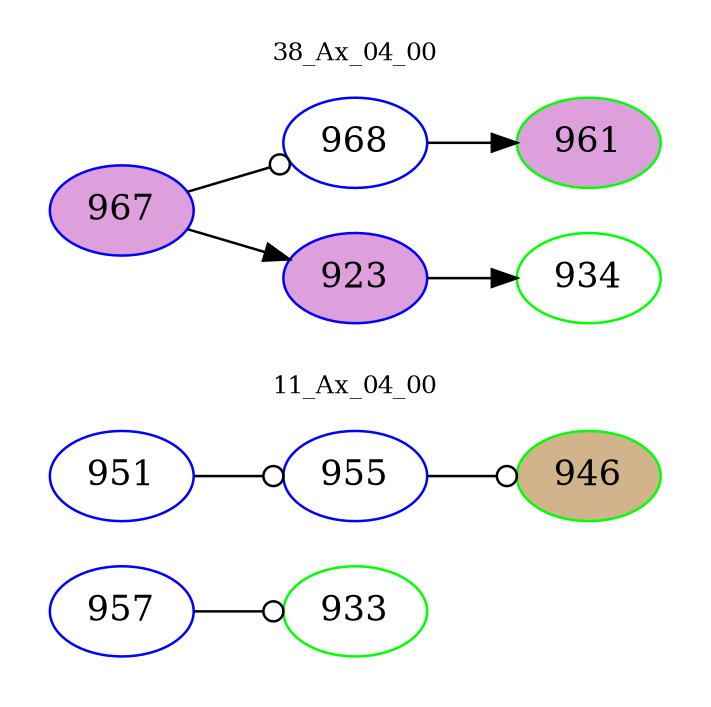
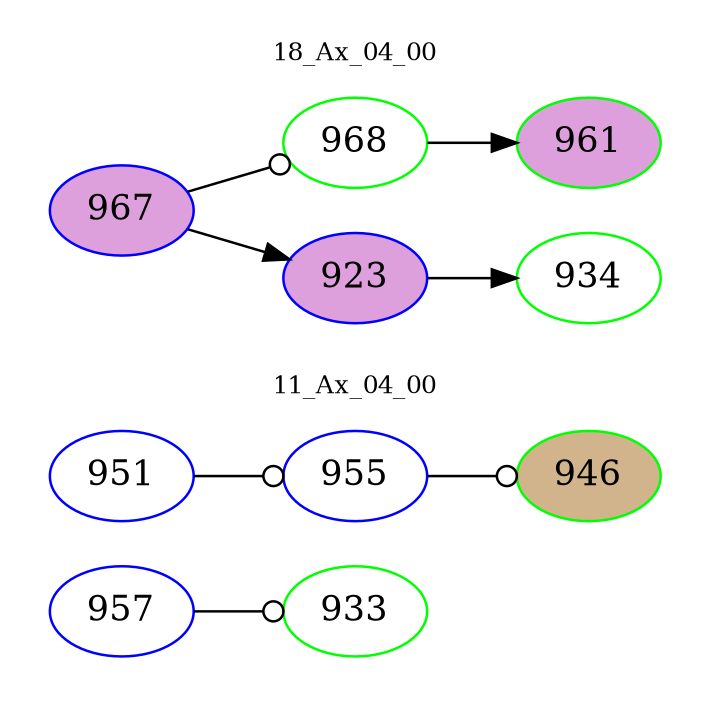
cluster "38_Ax_04_00": label "38_Ax_04_00" -> "18_Ax_04_00"
node "968": color blue -> green
